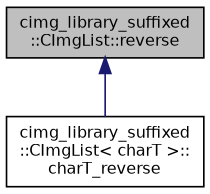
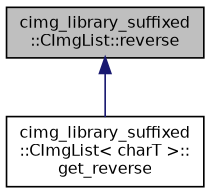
node "cimg_library_suffixed ::CImgList< charT >:: charT_reverse": label "cimg_library_suffixed ::CImgList< charT >:: charT_reverse" -> "cimg_library_suffixed ::CImgList< charT >:: get_reverse"
